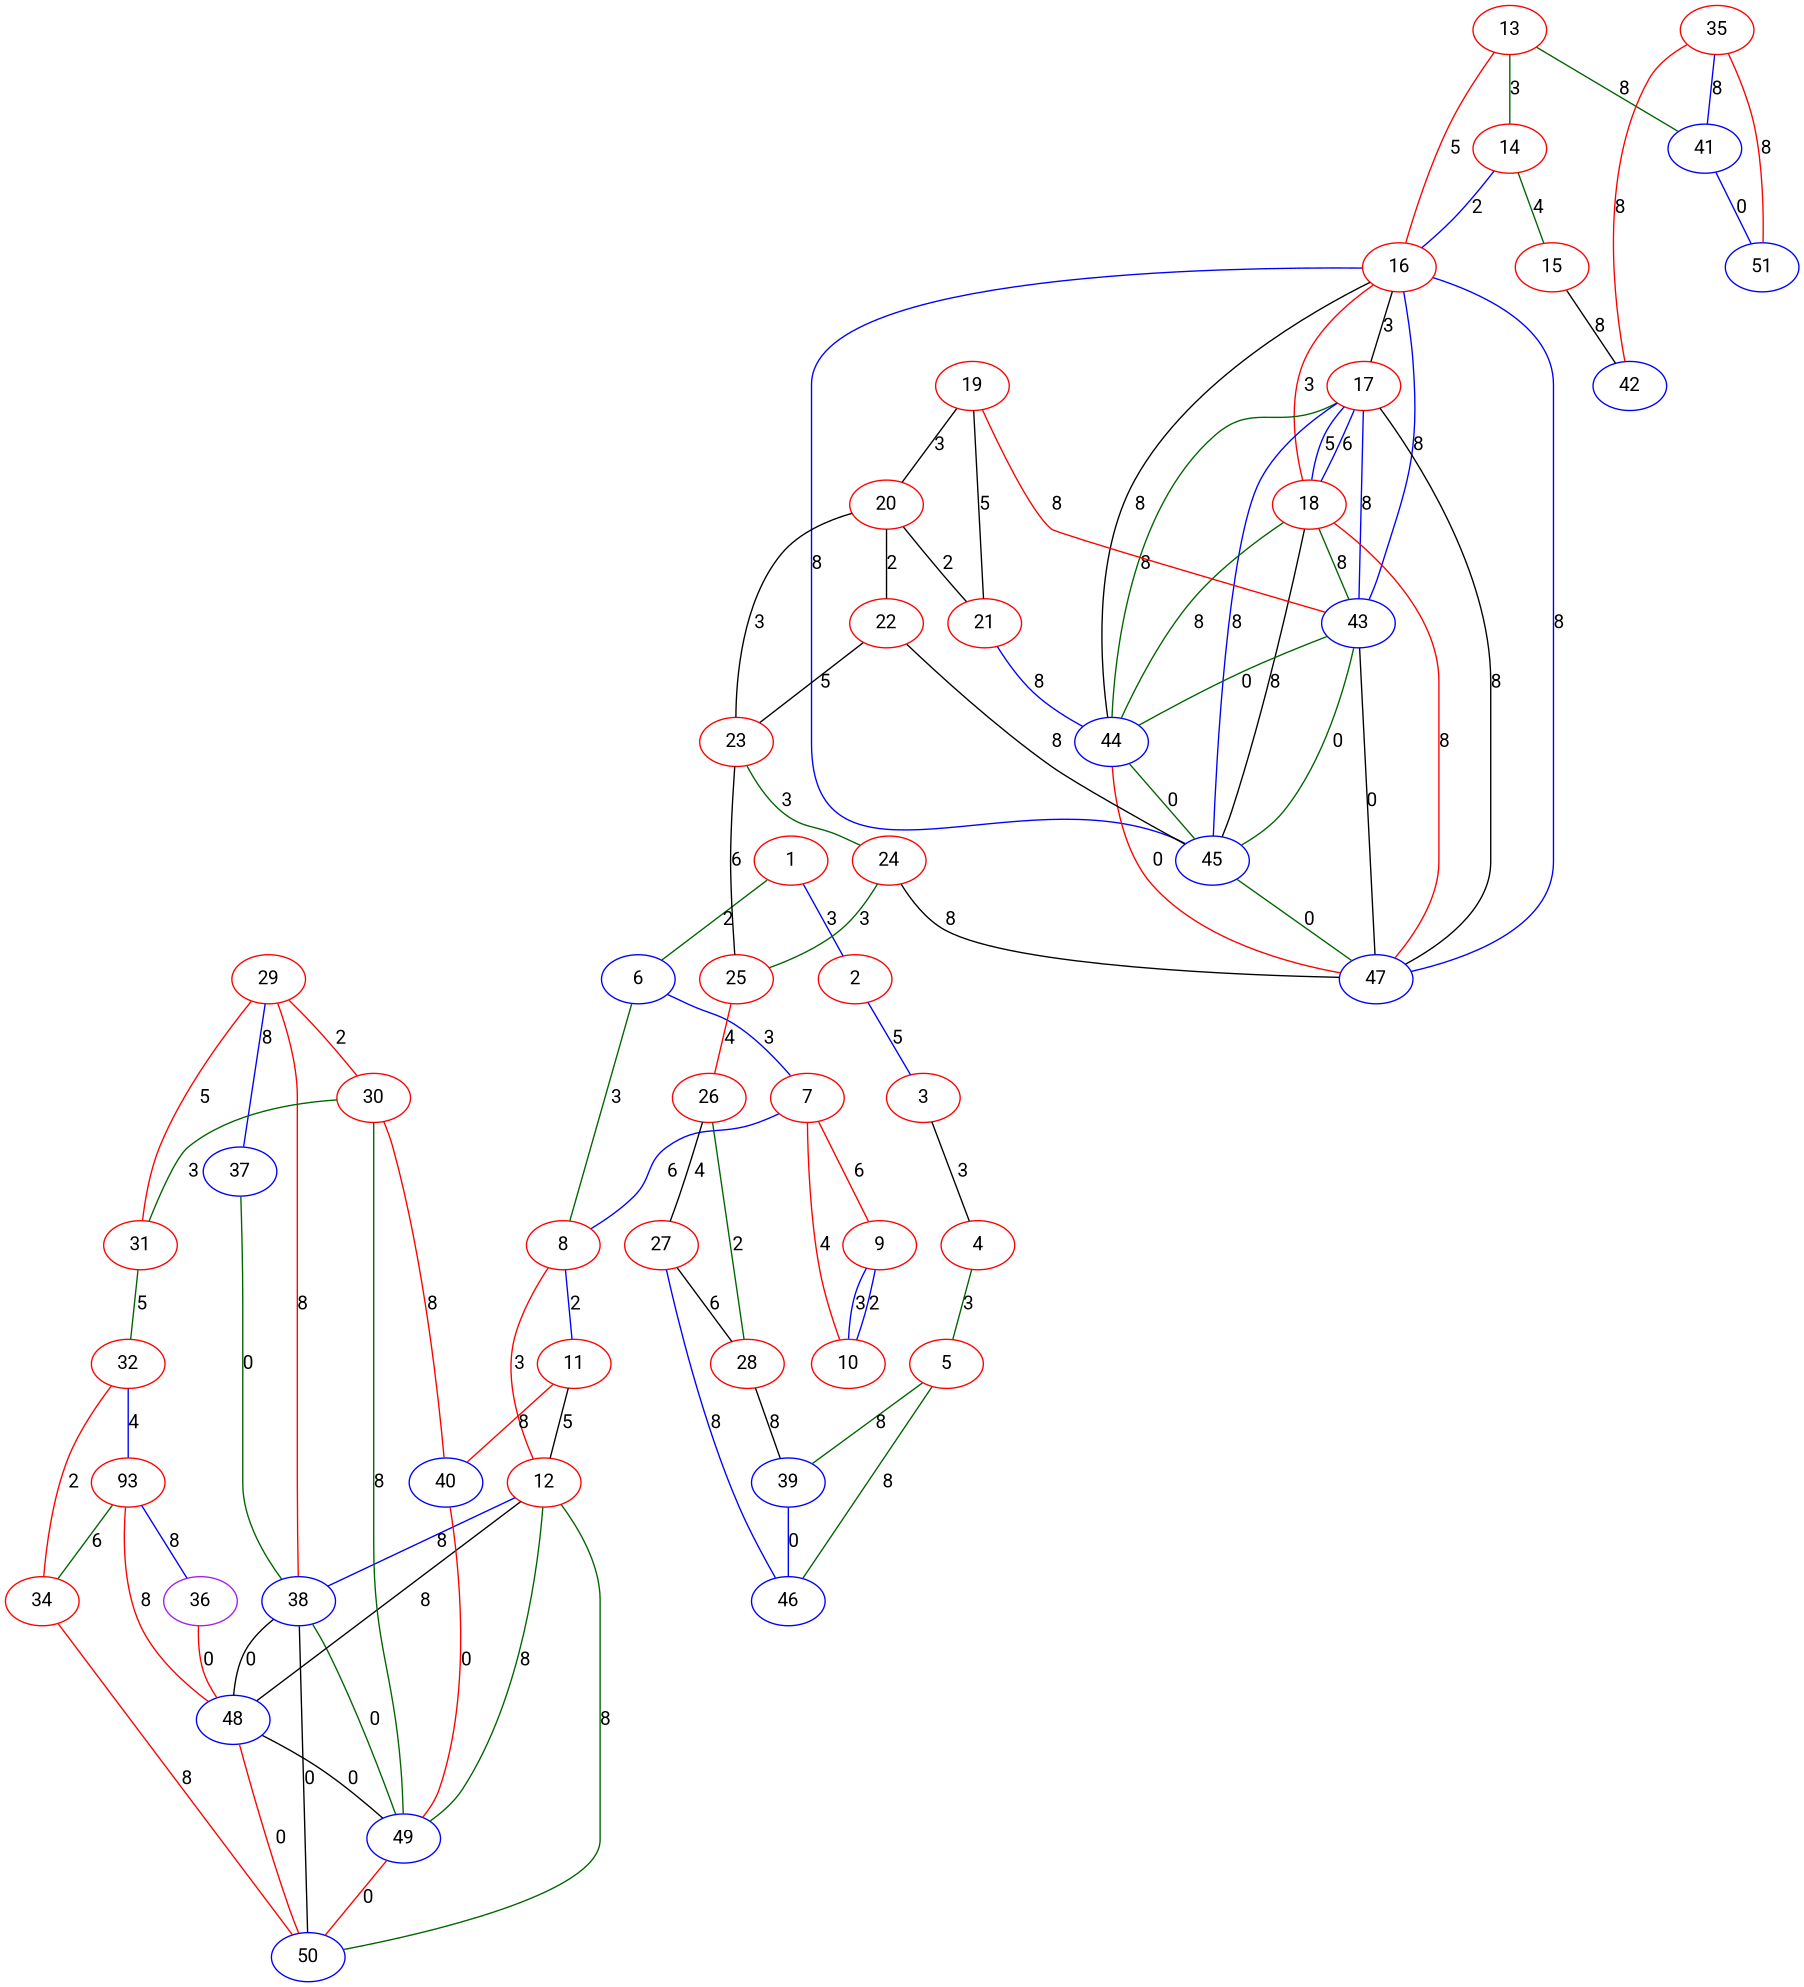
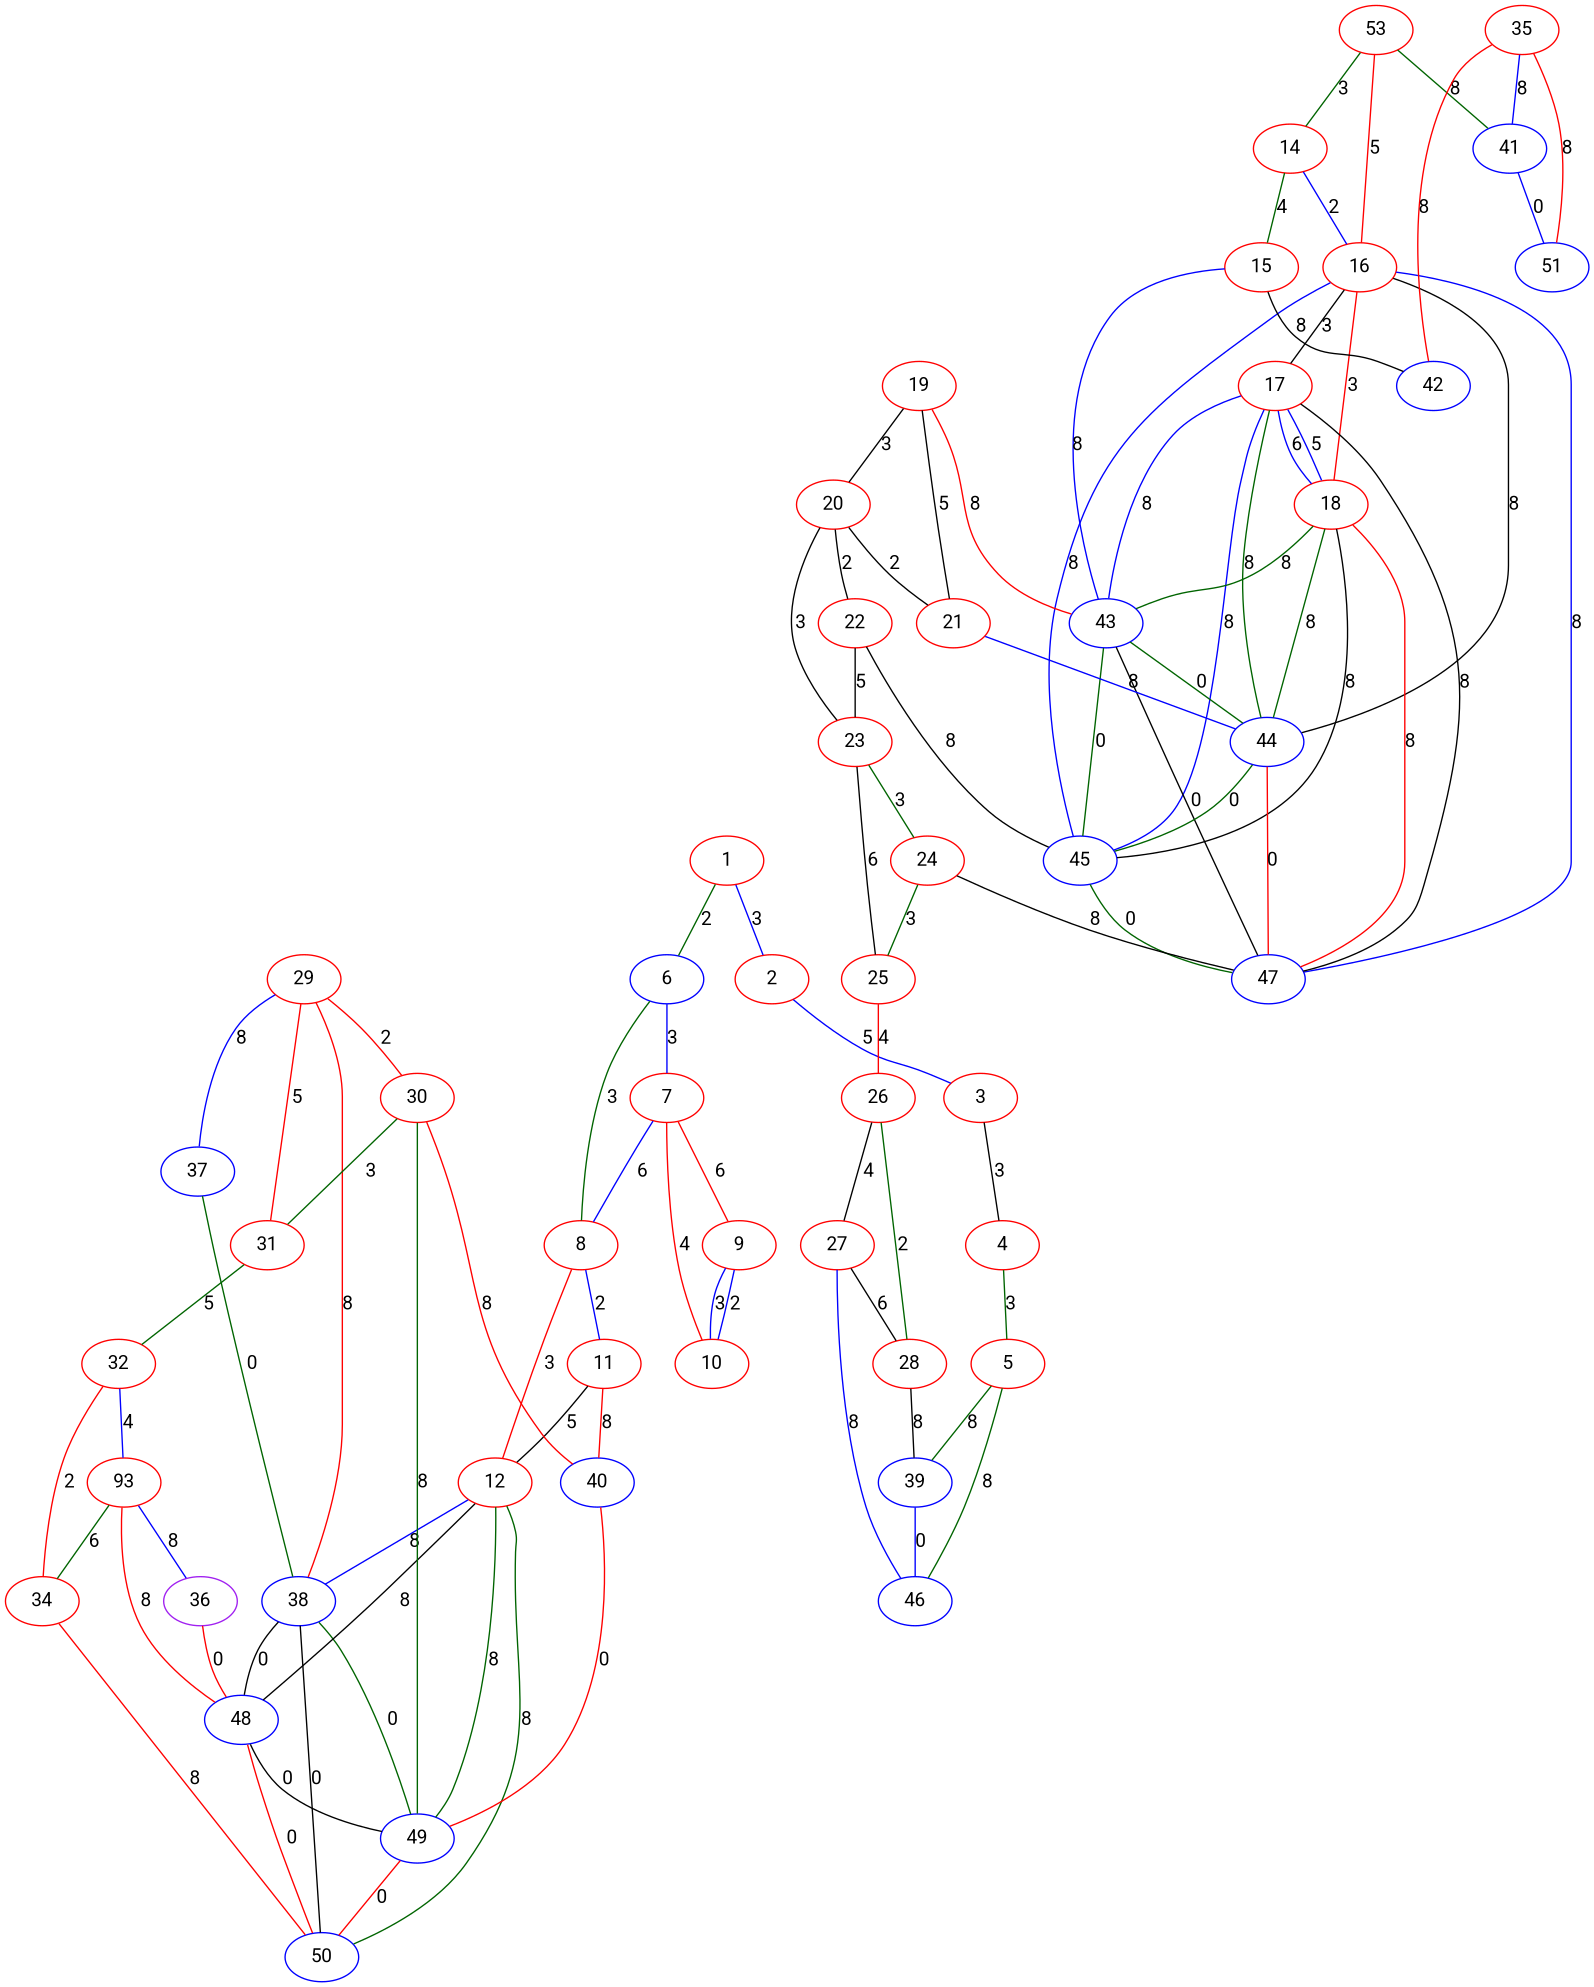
node "13": label "13" -> "53"
edge "16" -- "43": now "15" -- "43"
